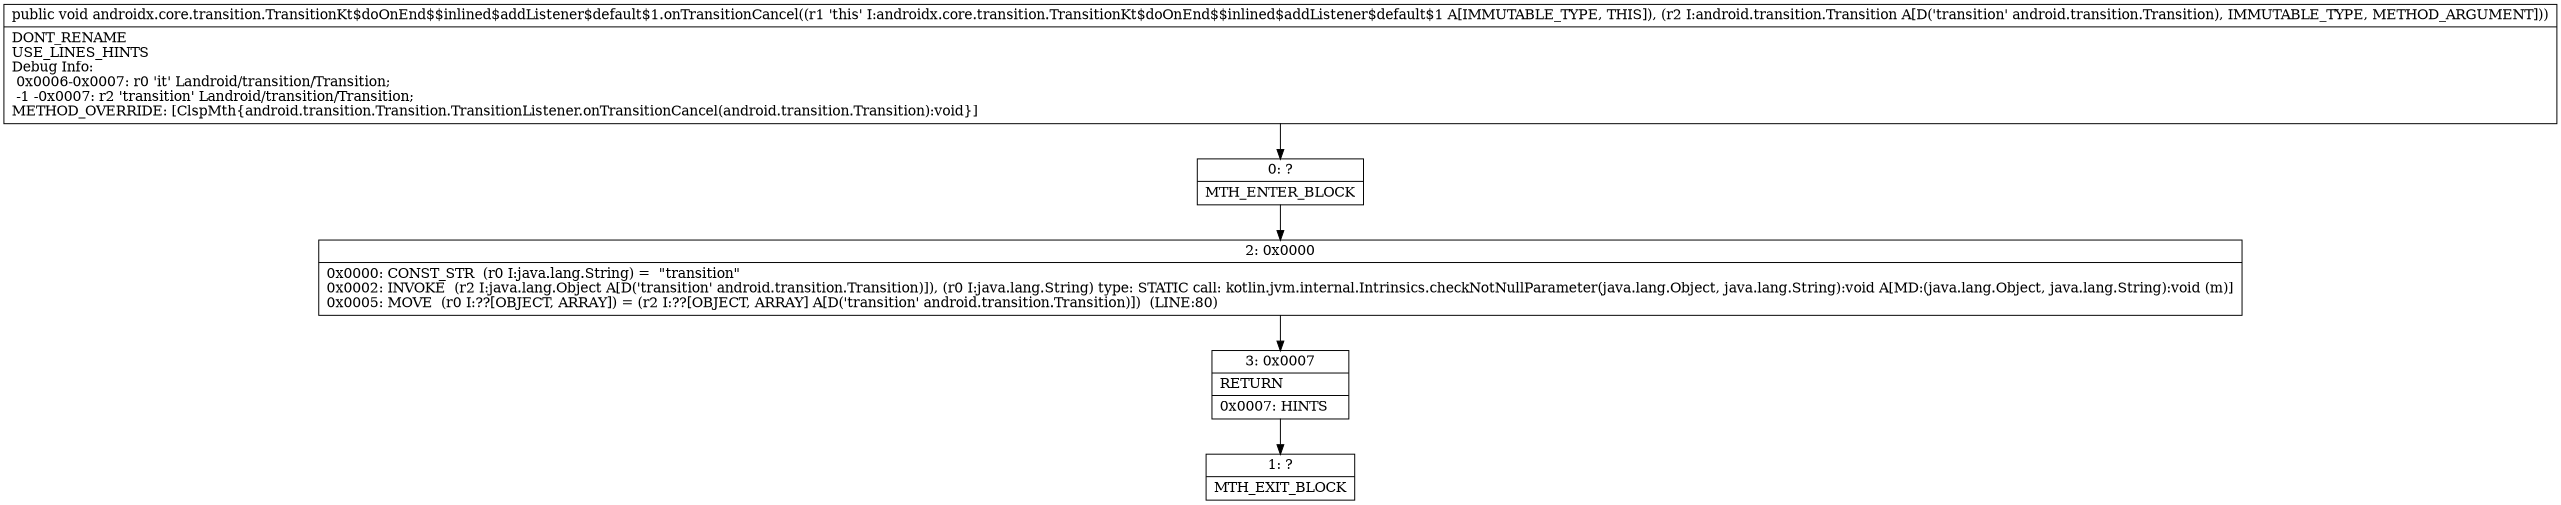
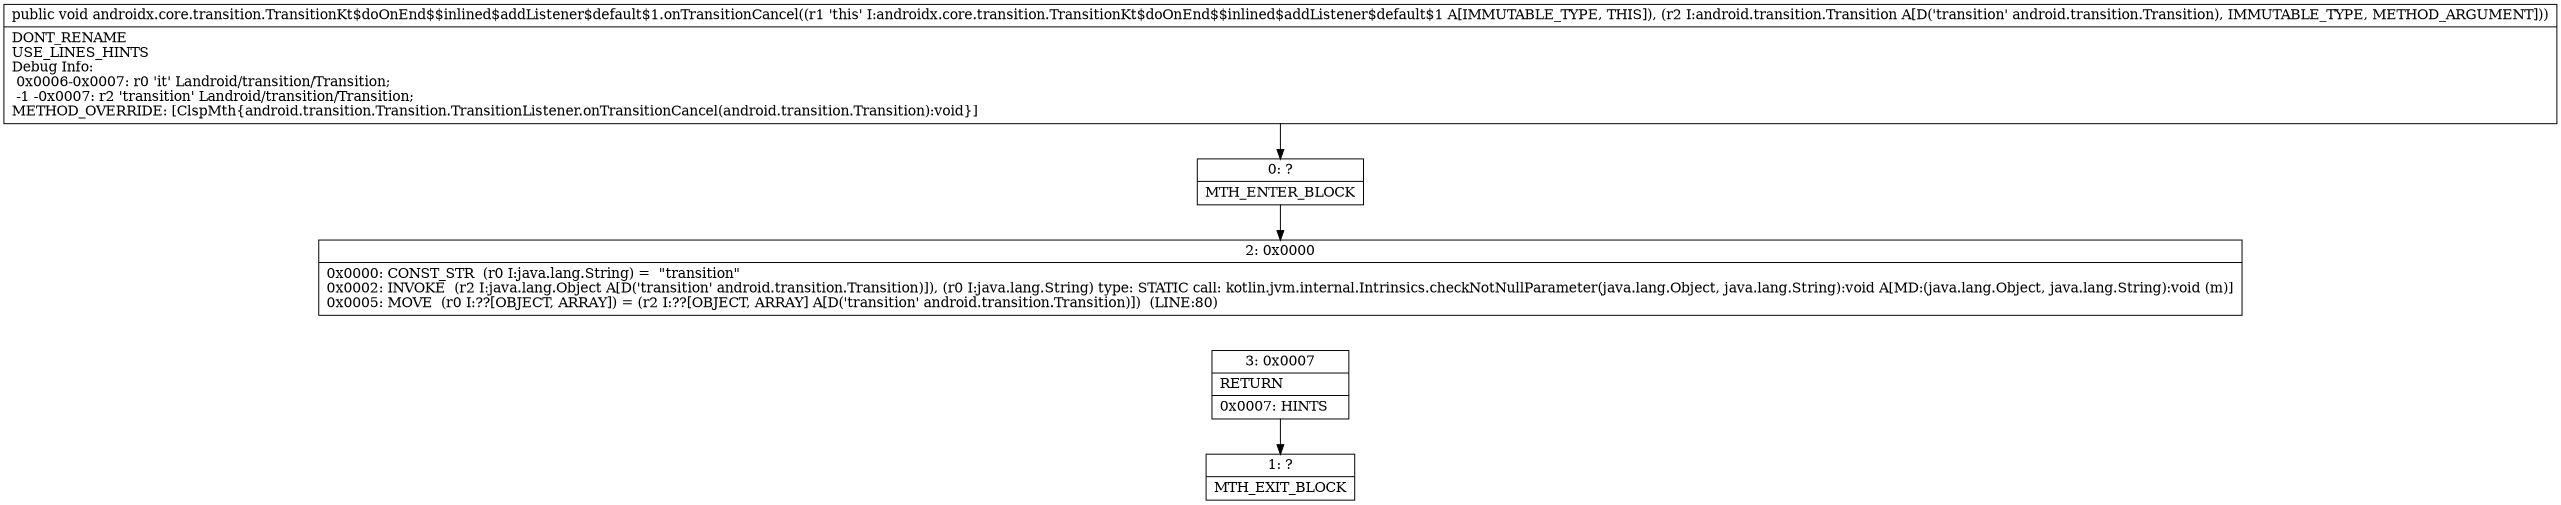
edge "2: 0x0000" -> "3: 0x0007": removed
